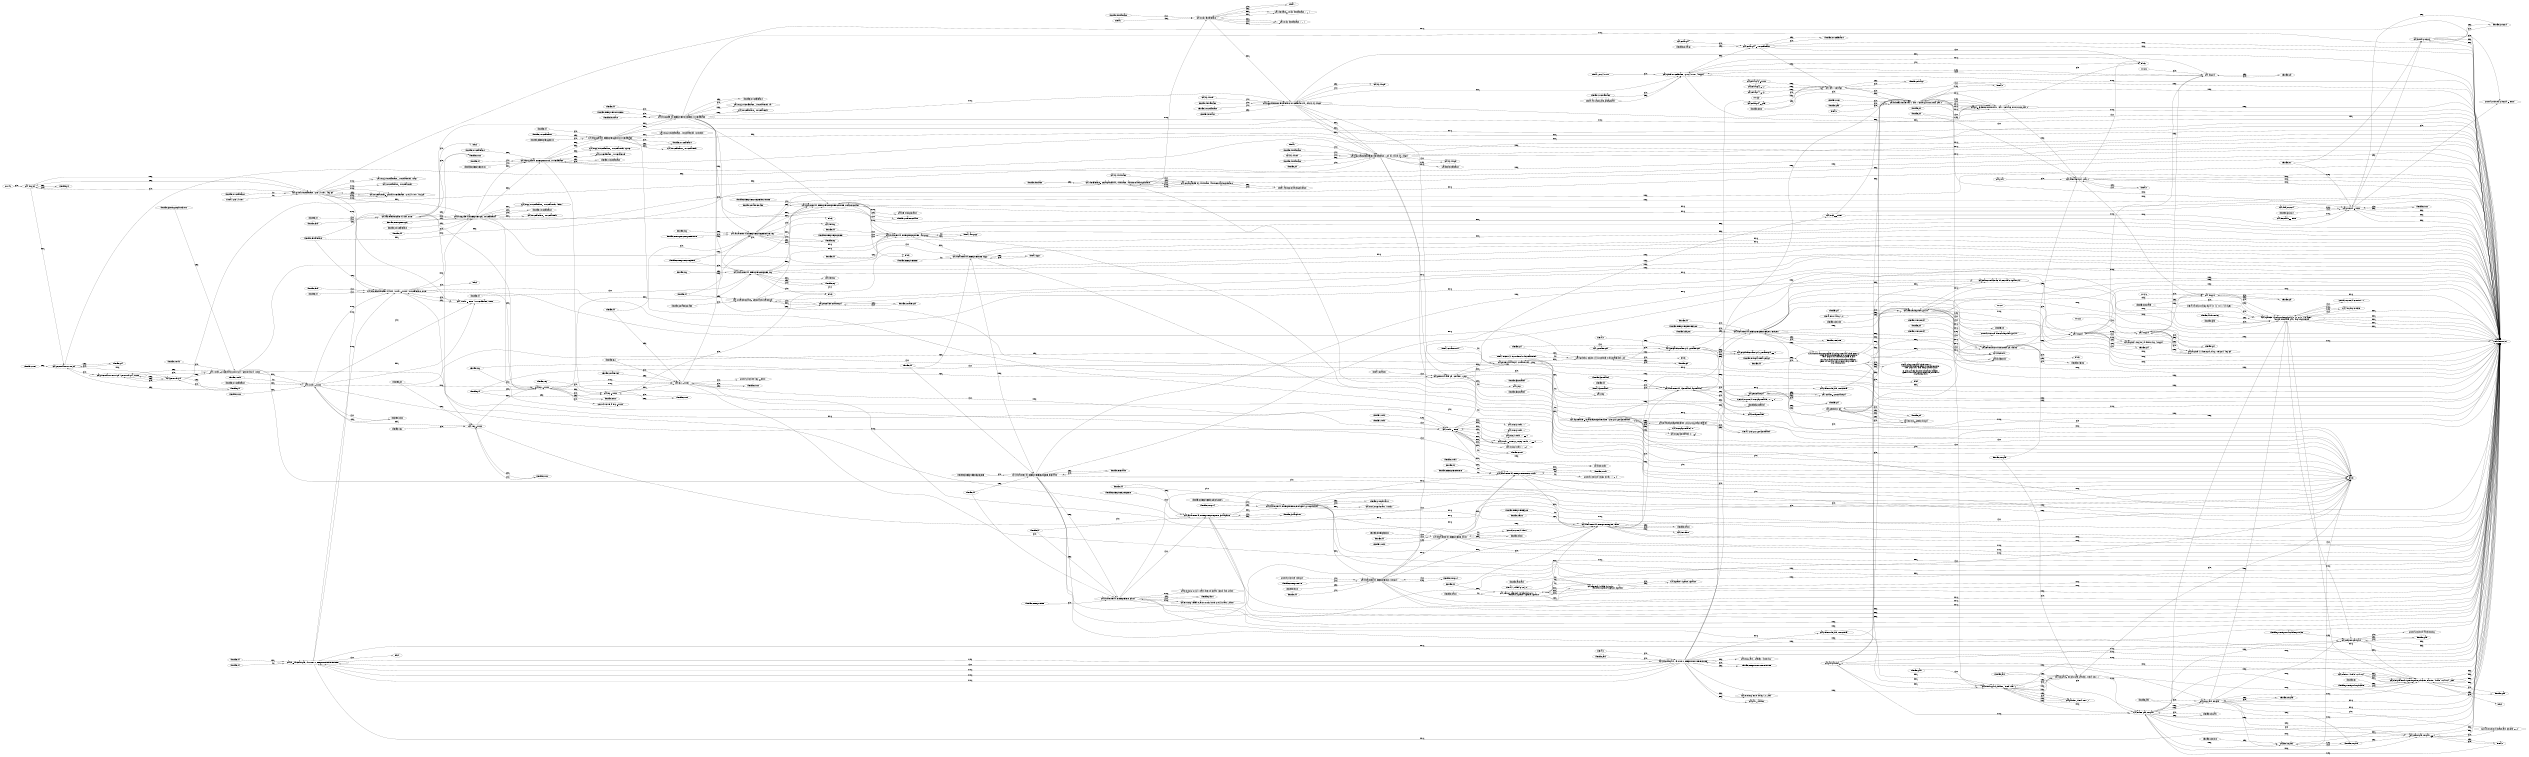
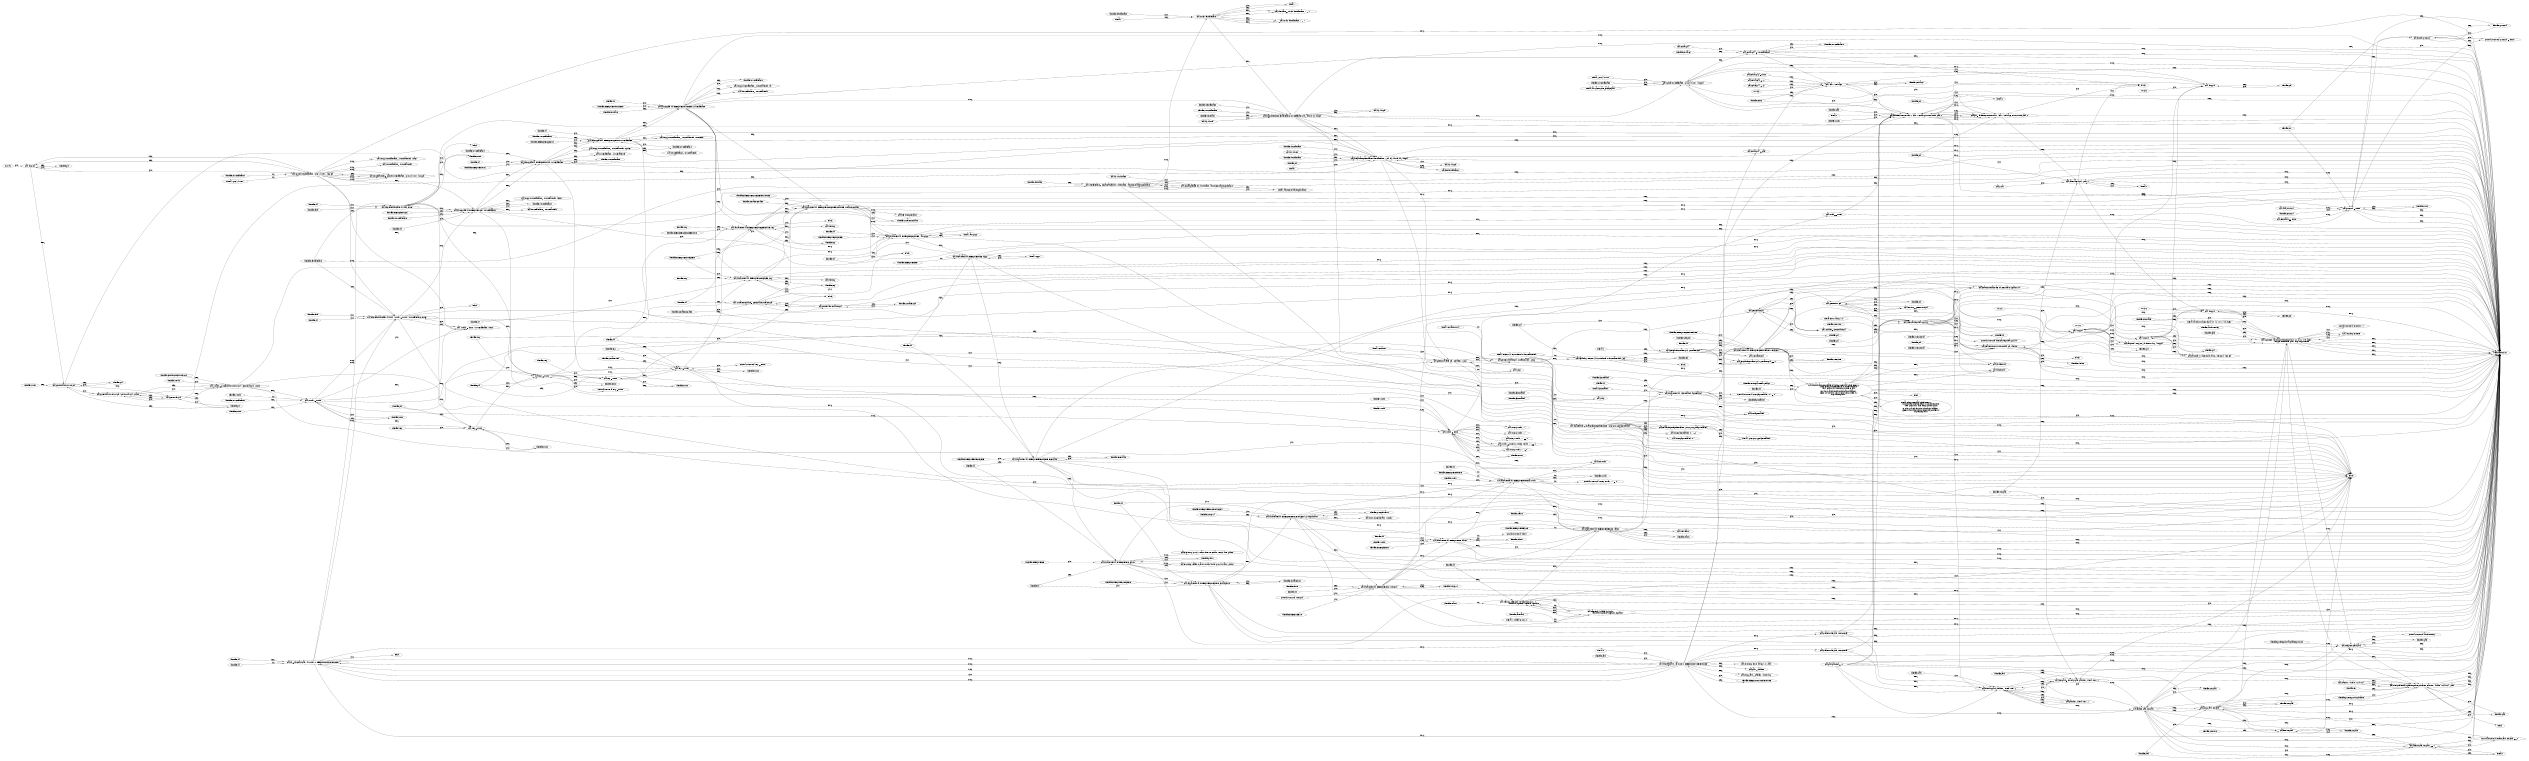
edge "(Call,get_pid_of_container(pid, &container_pid))" -> "(Call,&container_pid)": added, label "CFG:"
node "(Call,signame ? signame : signal_str)": removed
